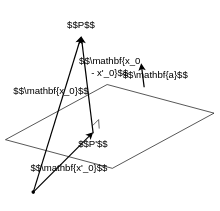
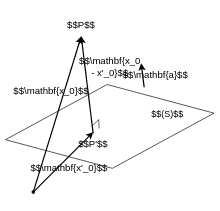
node "$$(S)$$": added
